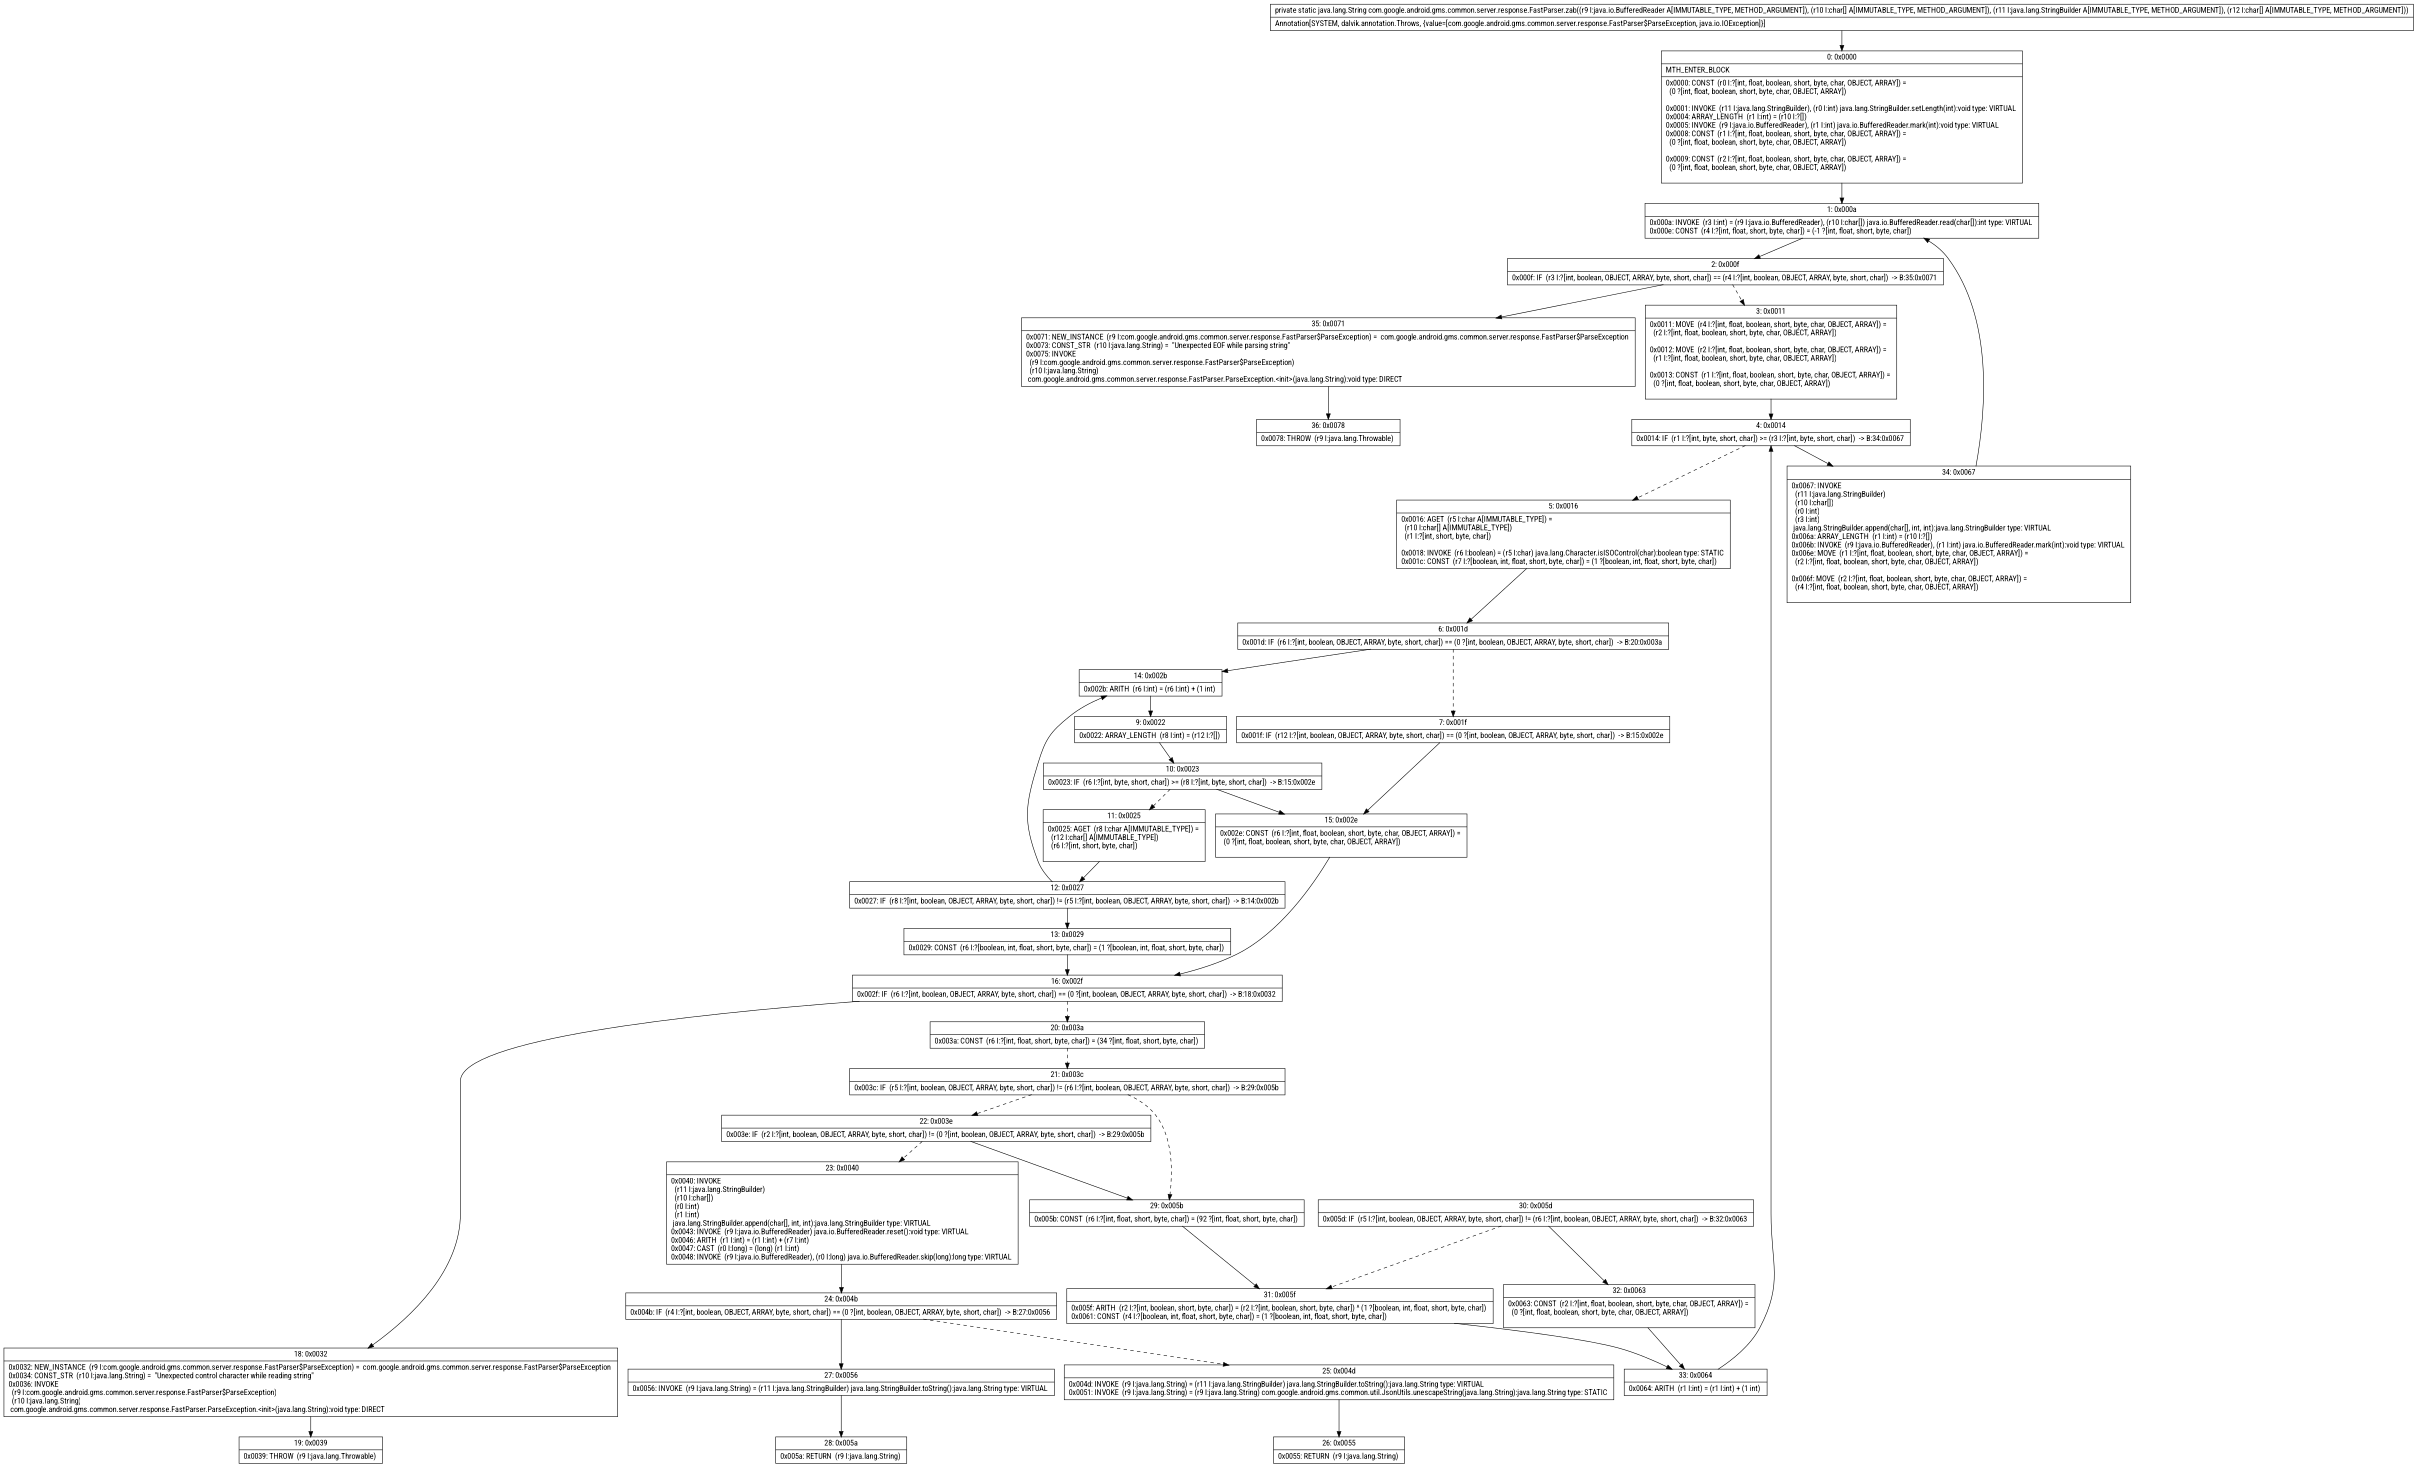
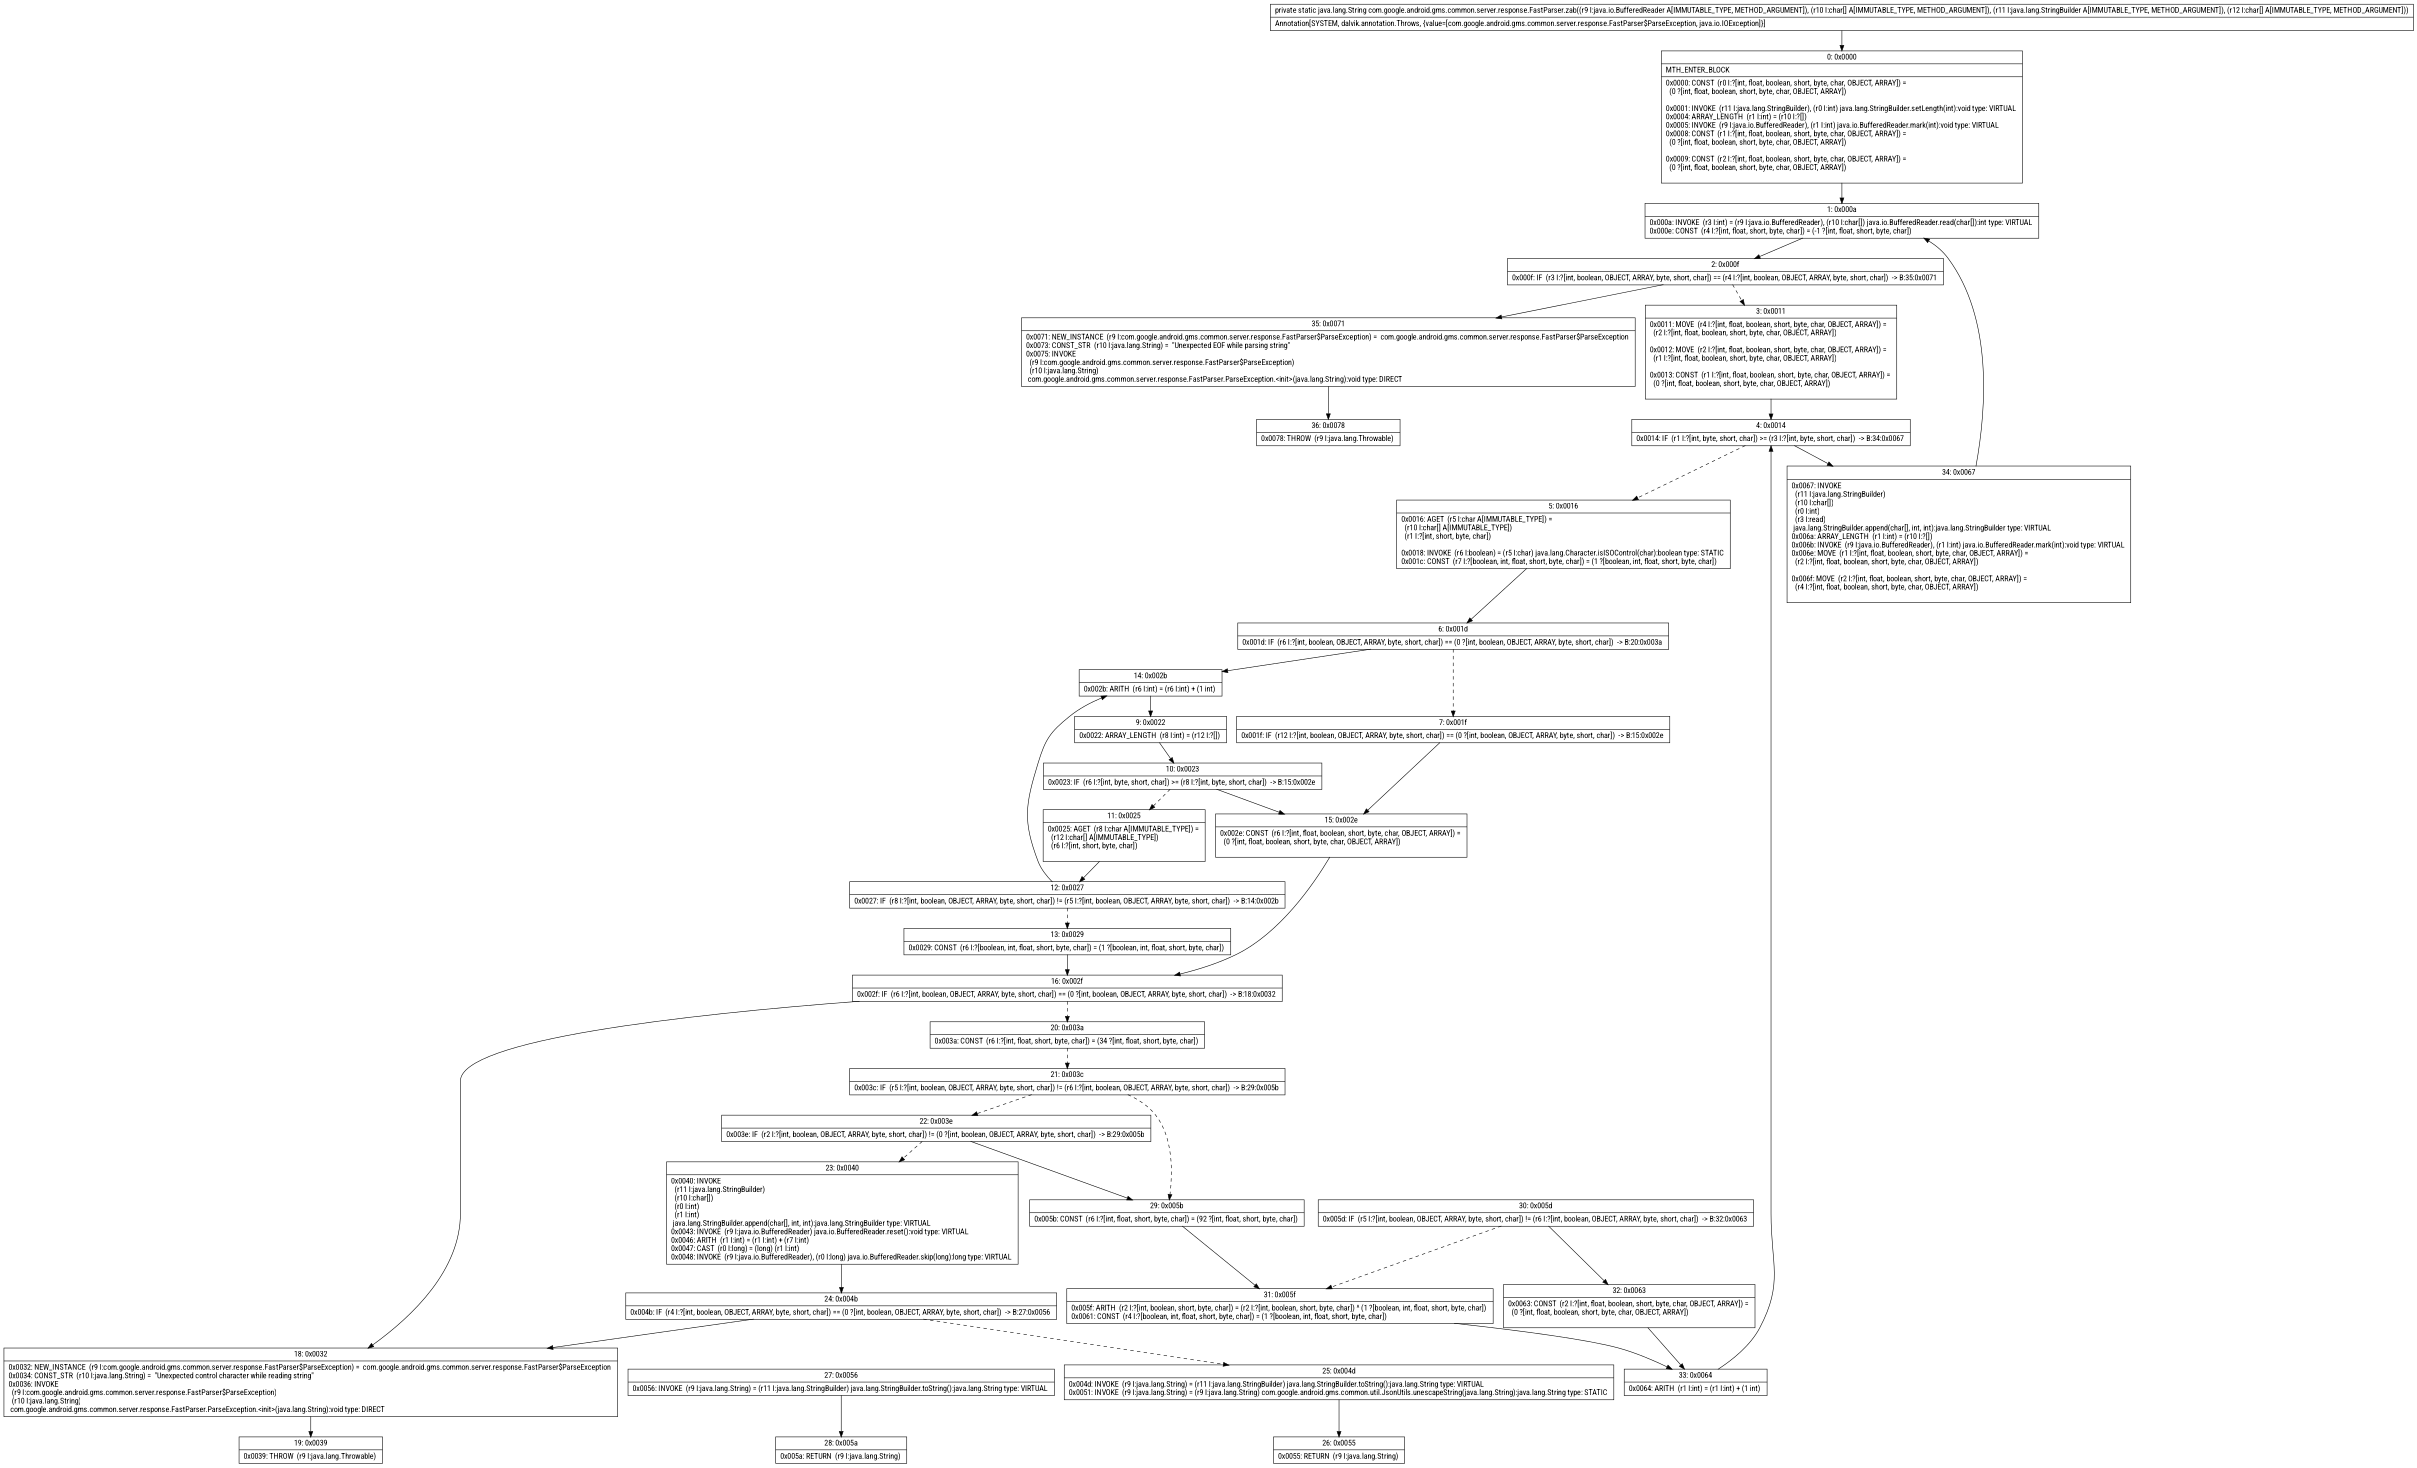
node "34: 0x0067": text "(r3 I:int)" -> "(r3 I:read)"
edge "12: 0x0027" -> "13: 0x0029": style solid -> dashed
edge "24: 0x004b" -> "27: 0x0056": now "24: 0x004b" -> "18: 0x0032"
